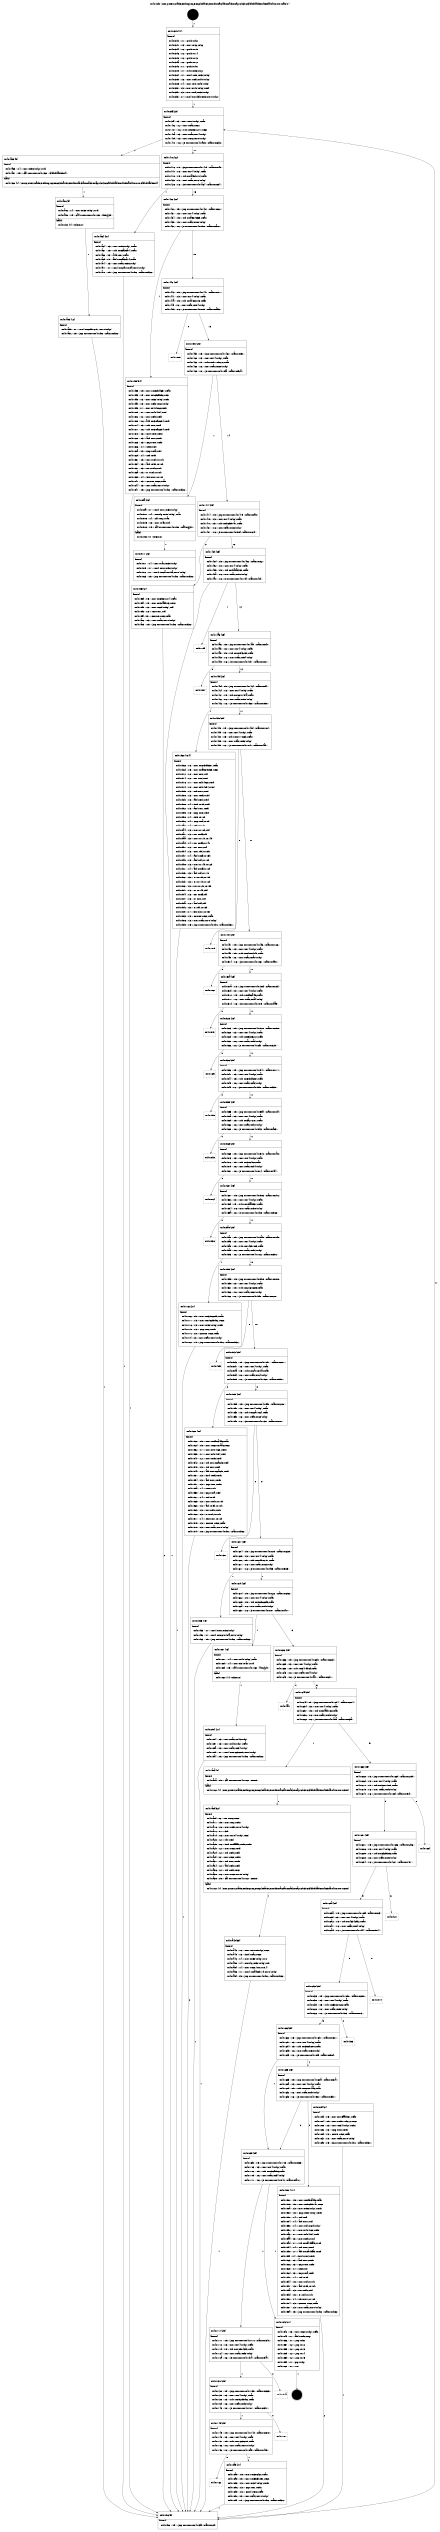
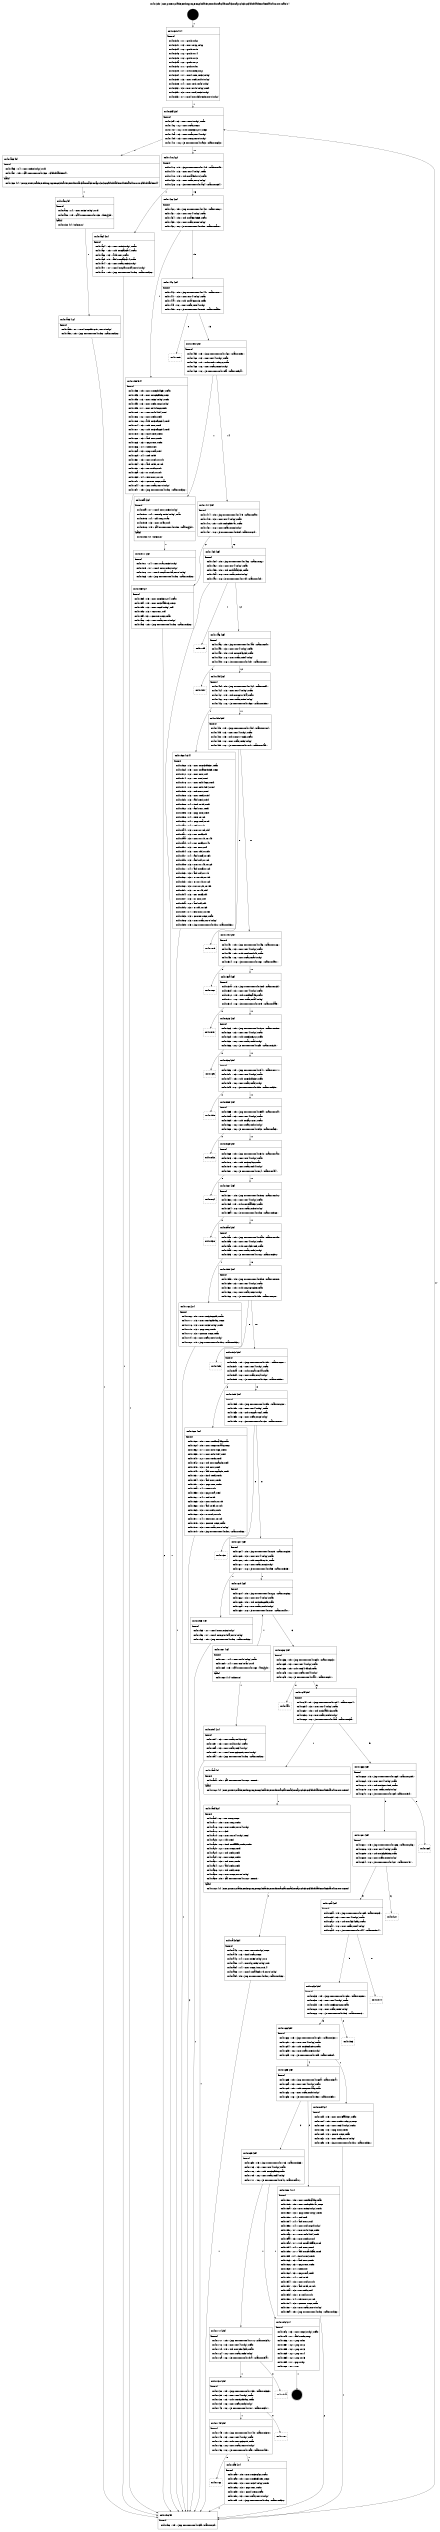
edge "0x40161d [25]" -> "0x401887 [13]": reversed
edge "0x4016cc [25]" -> "0x4016fe [25]": now "0x4016cc [25]" -> "0x4018df [27]"
